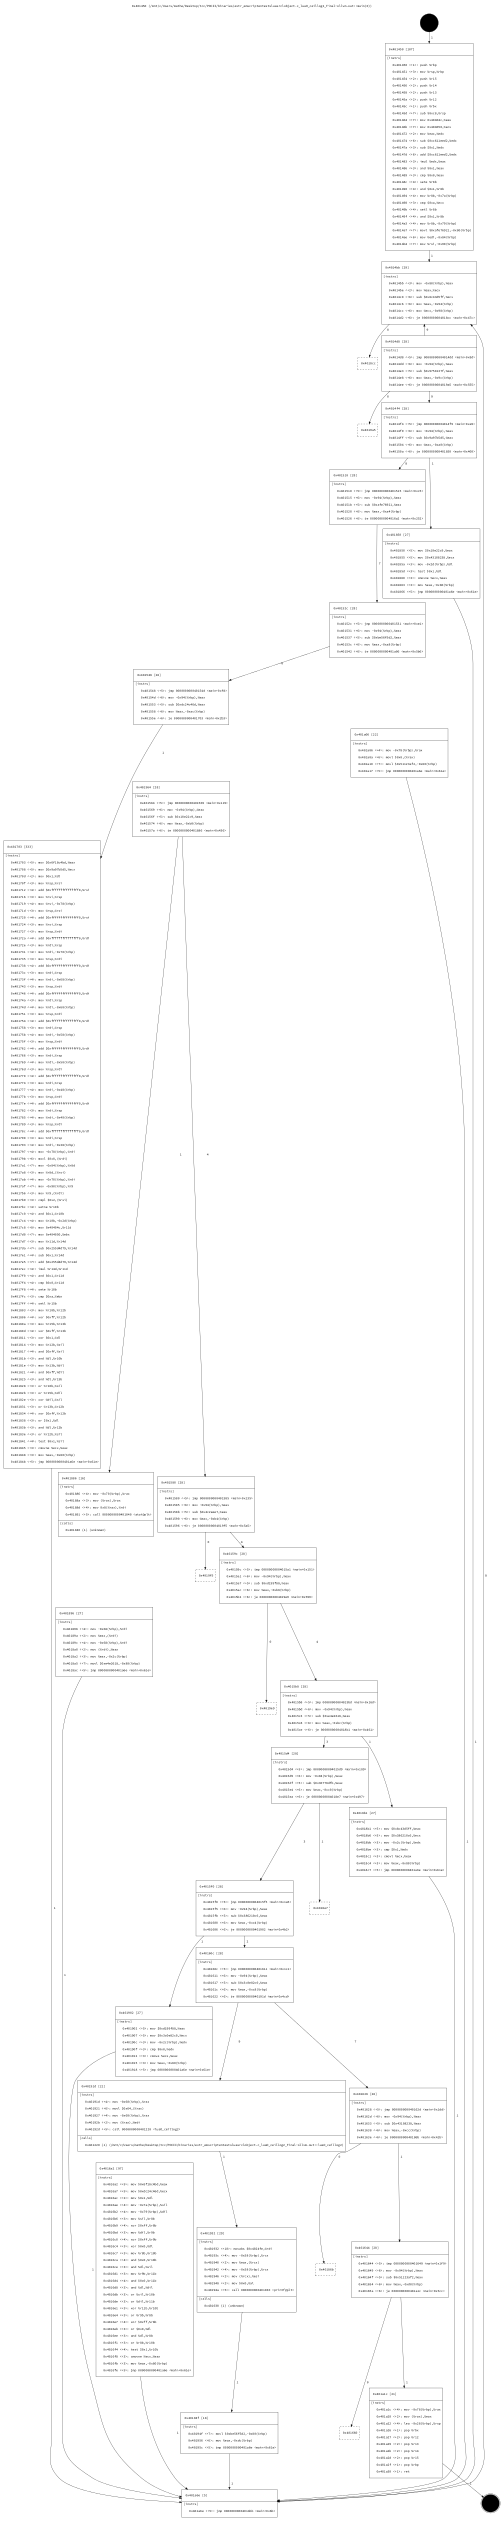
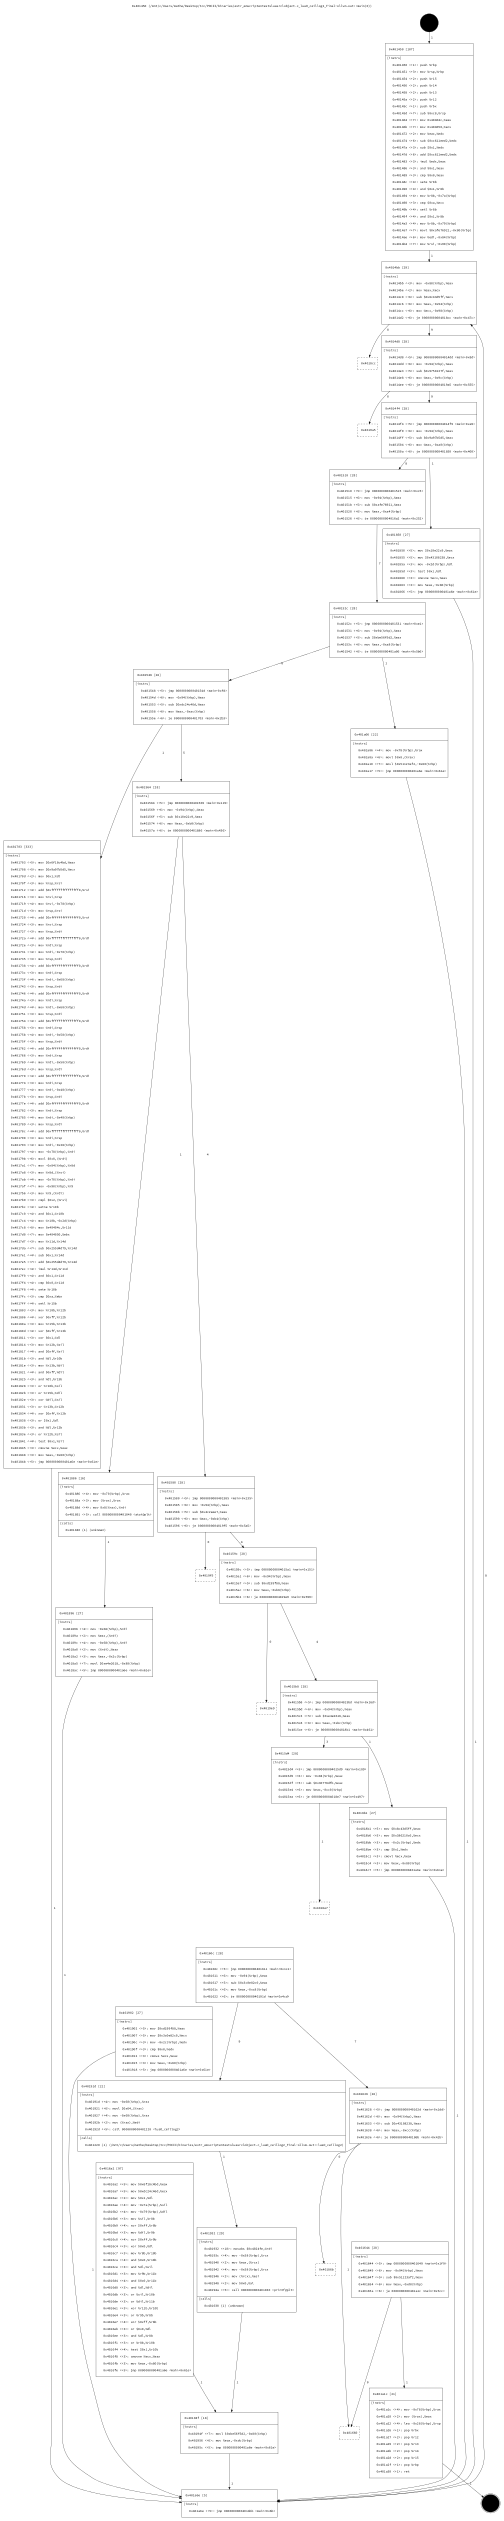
edge "0x4014d8 [28]" -> "0x4014bb [29]": reversed
edge "0x40152c [28]" -> "0x401a06 [22]": added, label "1"
edge "0x401548 [28]" -> "0x401564 [28]": added, label "5"
edge "0x401886 [16]" -> "0x401896 [27]": added, label "1"
node "0x4015f0 [28]": removed
edge "0x401628 [28]" -> "0x401644 [28]": now "0x401628 [28]" -> "0x401660"
edge "0x4016a2 [97]" -> "0x401a6e [5]": now "0x4016a2 [97]" -> "0x40194f [18]"
